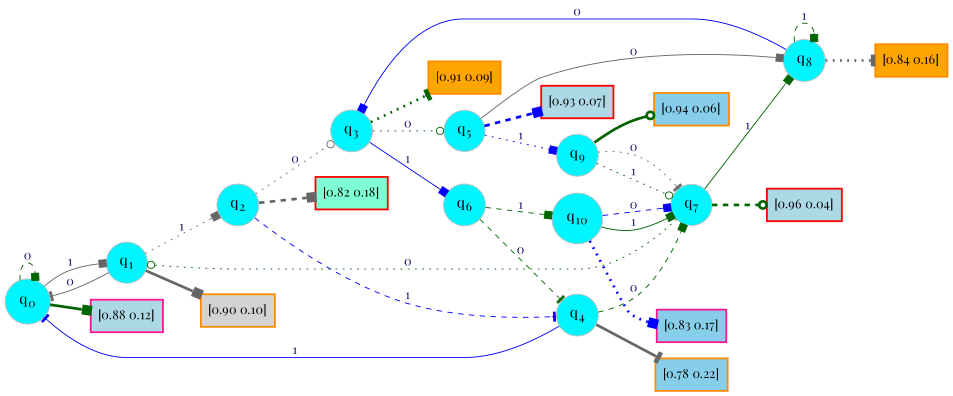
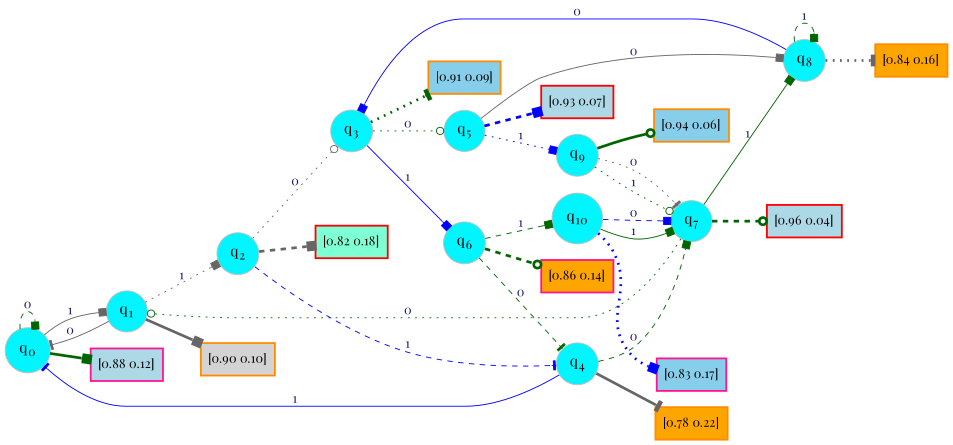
node "[0.91 0.09]": fillcolor orange -> skyblue
node "[0.86 0.14]": added
node "[0.78 0.22]": fillcolor skyblue -> orange
